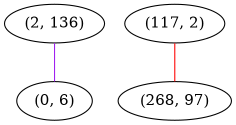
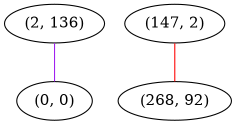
node "(117, 2)": label "(117, 2)" -> "(147, 2)"
node "(0, 6)": label "(0, 6)" -> "(0, 0)"
node "(268, 97)": label "(268, 97)" -> "(268, 92)"
